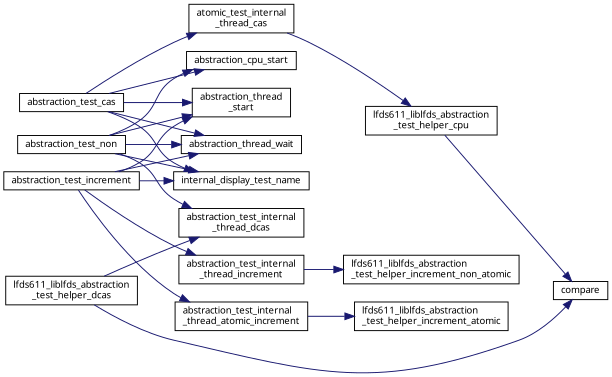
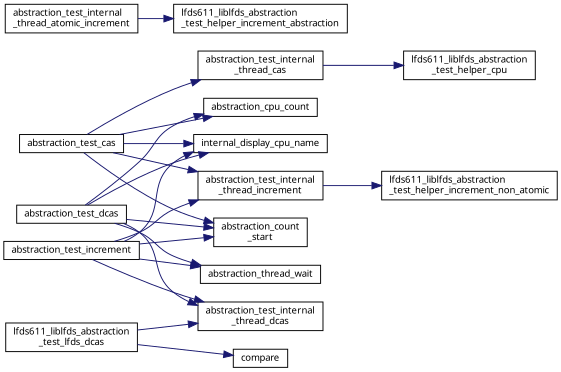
node "atomic_test_internal _thread_cas": label "atomic_test_internal _thread_cas" -> "abstraction_test_internal _thread_cas"
node "abstraction_cpu_start": label "abstraction_cpu_start" -> "abstraction_cpu_count"
node "abstraction_thread _start": label "abstraction_thread _start" -> "abstraction_count _start"
edge "abstraction_test_cas" -> "abstraction_thread_wait": now "abstraction_test_cas" -> "abstraction_test_internal _thread_increment"
node "abstraction_test_non": label "abstraction_test_non" -> "abstraction_test_dcas"
node "internal_display_test_name": label "internal_display_test_name" -> "internal_display_cpu_name"
edge "lfds611_liblfds_abstraction _test_helper_cpu" -> "compare": removed
edge "abstraction_test_increment" -> "abstraction_test_internal _thread_atomic_increment": now "abstraction_test_increment" -> "abstraction_test_internal _thread_dcas"
node "lfds611_liblfds_abstraction _test_helper_dcas": label "lfds611_liblfds_abstraction _test_helper_dcas" -> "lfds611_liblfds_abstraction _test_lfds_dcas"
node "lfds611_liblfds_abstraction _test_helper_increment_atomic": label "lfds611_liblfds_abstraction _test_helper_increment_atomic" -> "lfds611_liblfds_abstraction _test_helper_increment_abstraction"
